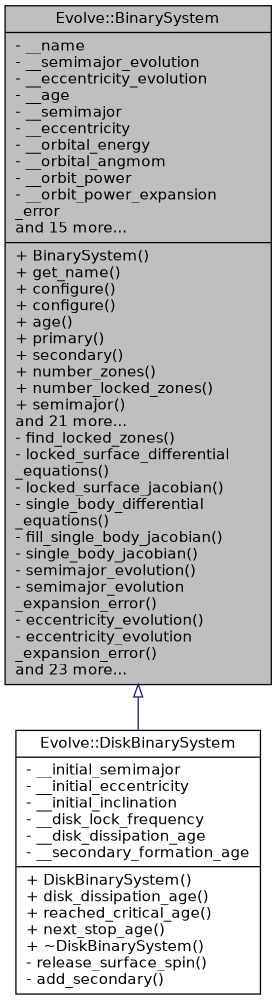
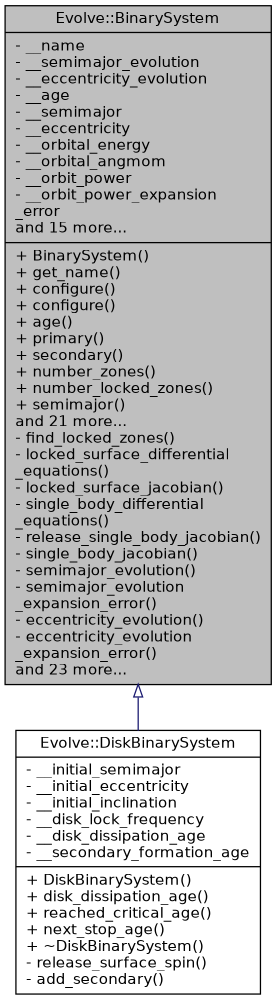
node "Evolve::BinarySystem": text "- fill_single_body_jacobian()" -> "- release_single_body_jacobian()"
